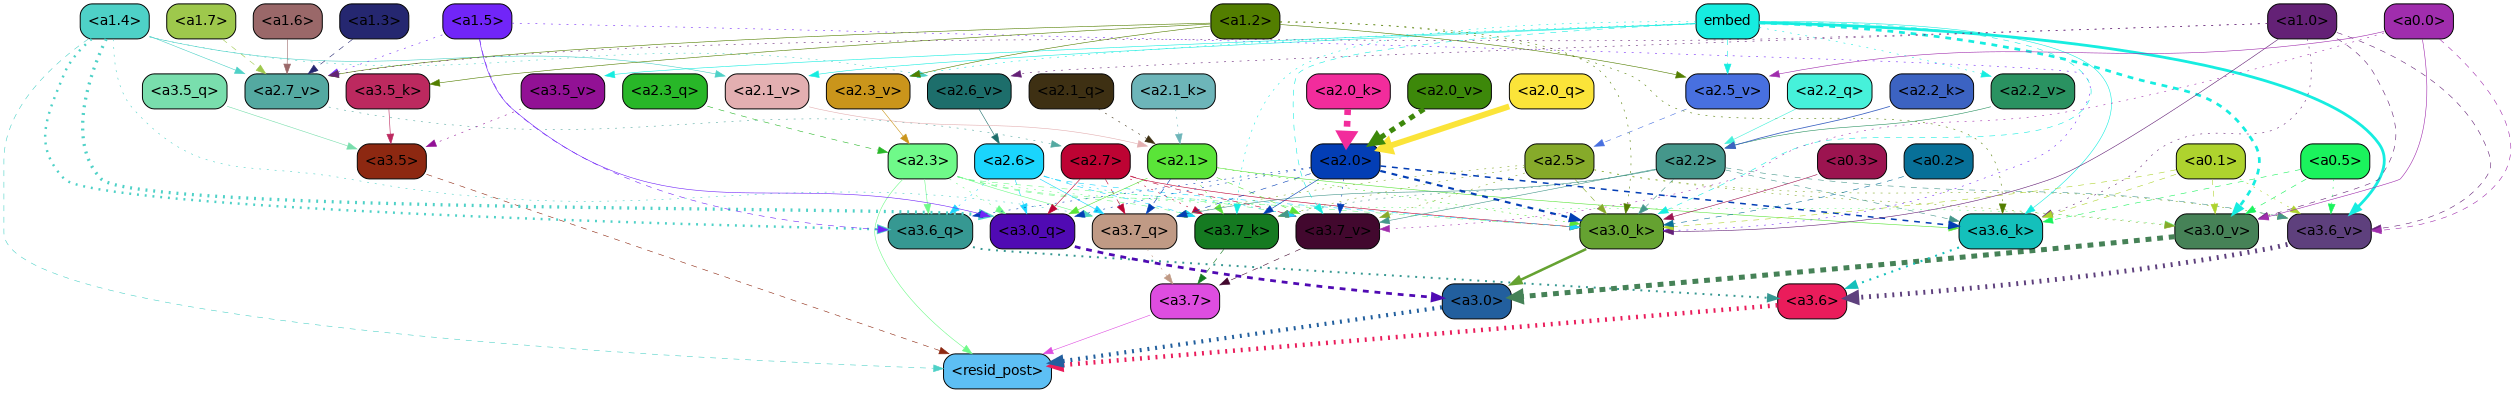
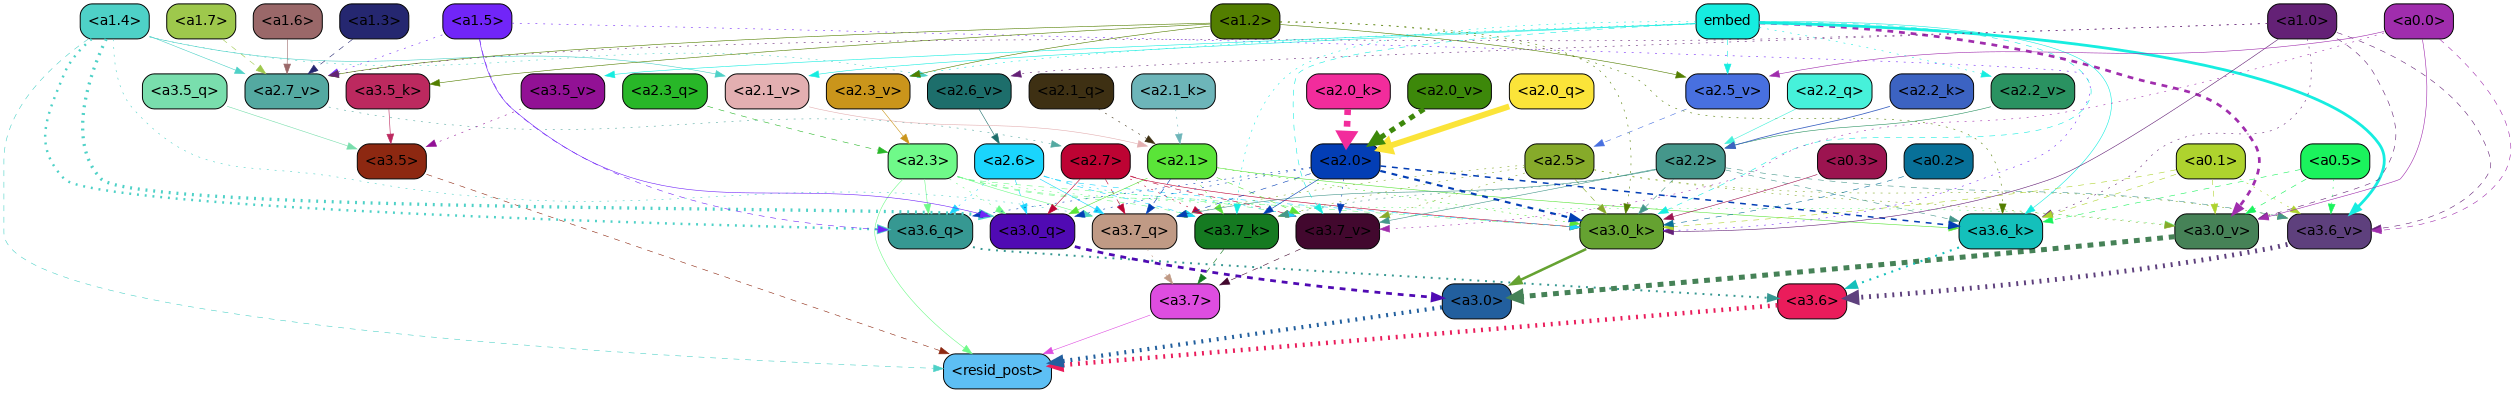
edge "embed" -> "<a3.0_v>": color #16ede0 -> #a02dad
